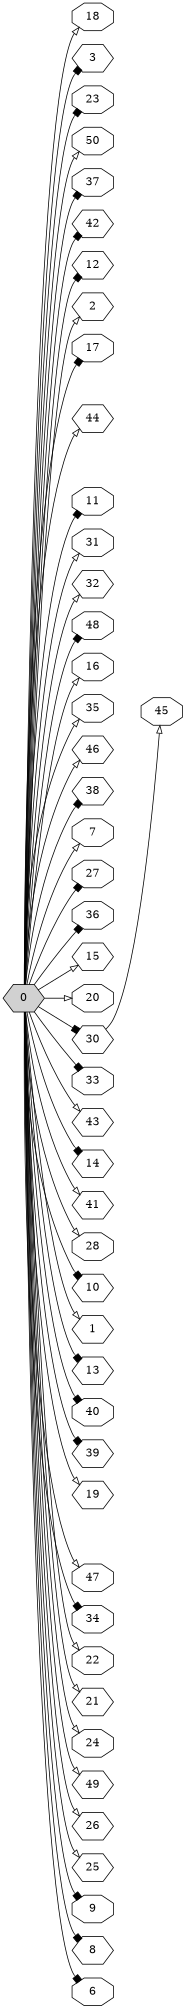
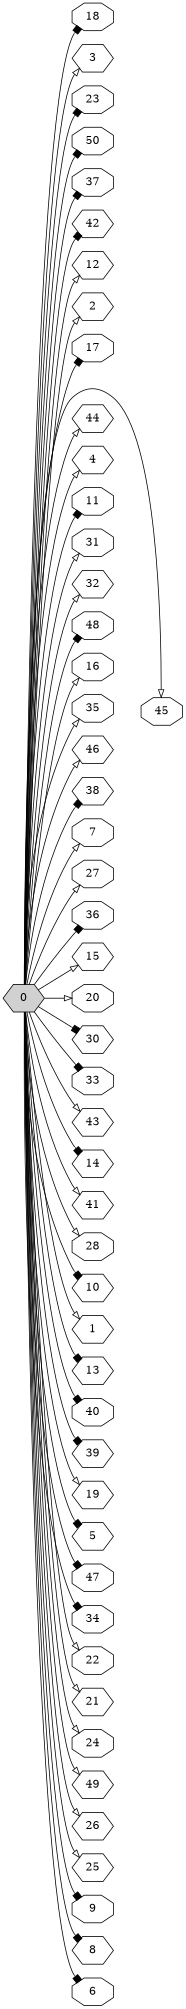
node "4": added
edge "0" -> "18": arrowhead onormal -> box
edge "0" -> "3": arrowhead box -> onormal
edge "0" -> "50": arrowhead onormal -> box
edge "0" -> "12": arrowhead box -> onormal
edge "30" -> "45": now "0" -> "45"
edge "0" -> "27": arrowhead box -> onormal
edge "0" -> "47": arrowhead onormal -> box
node "5": added
